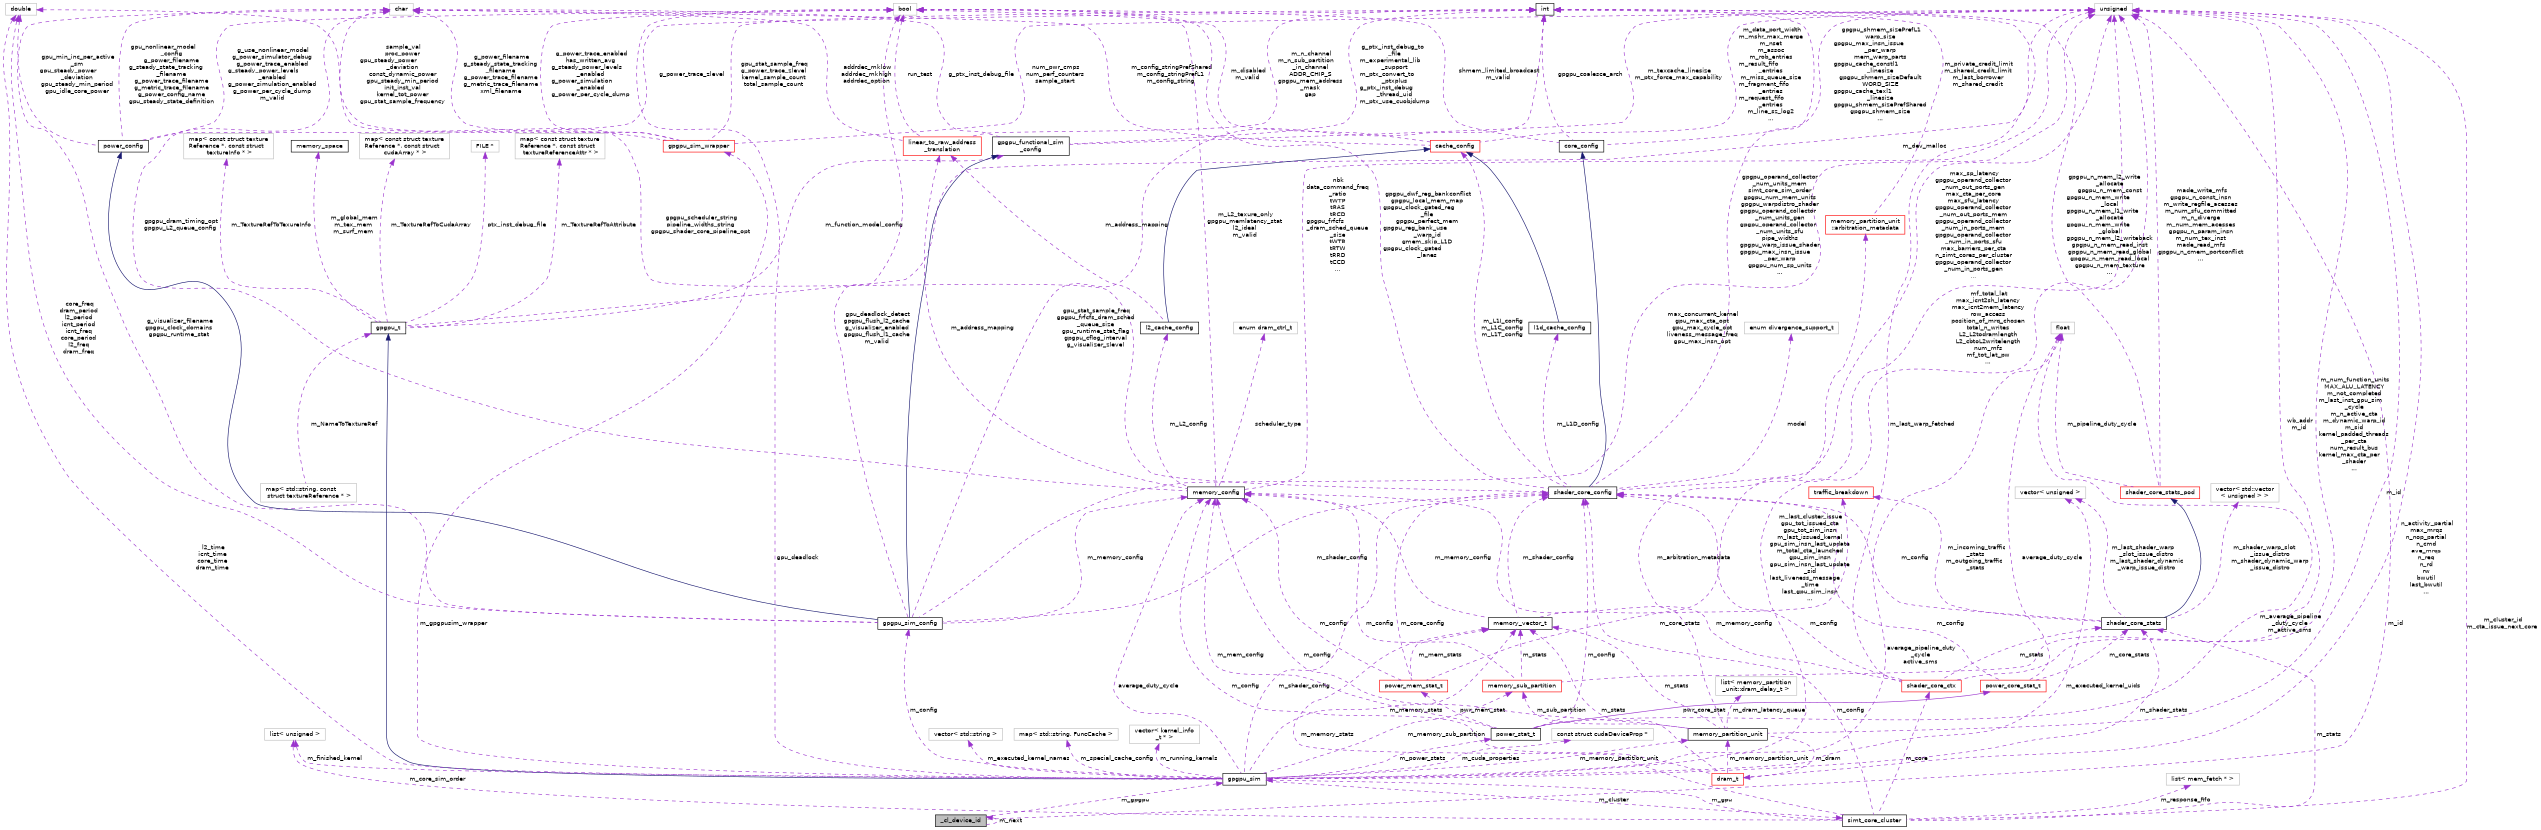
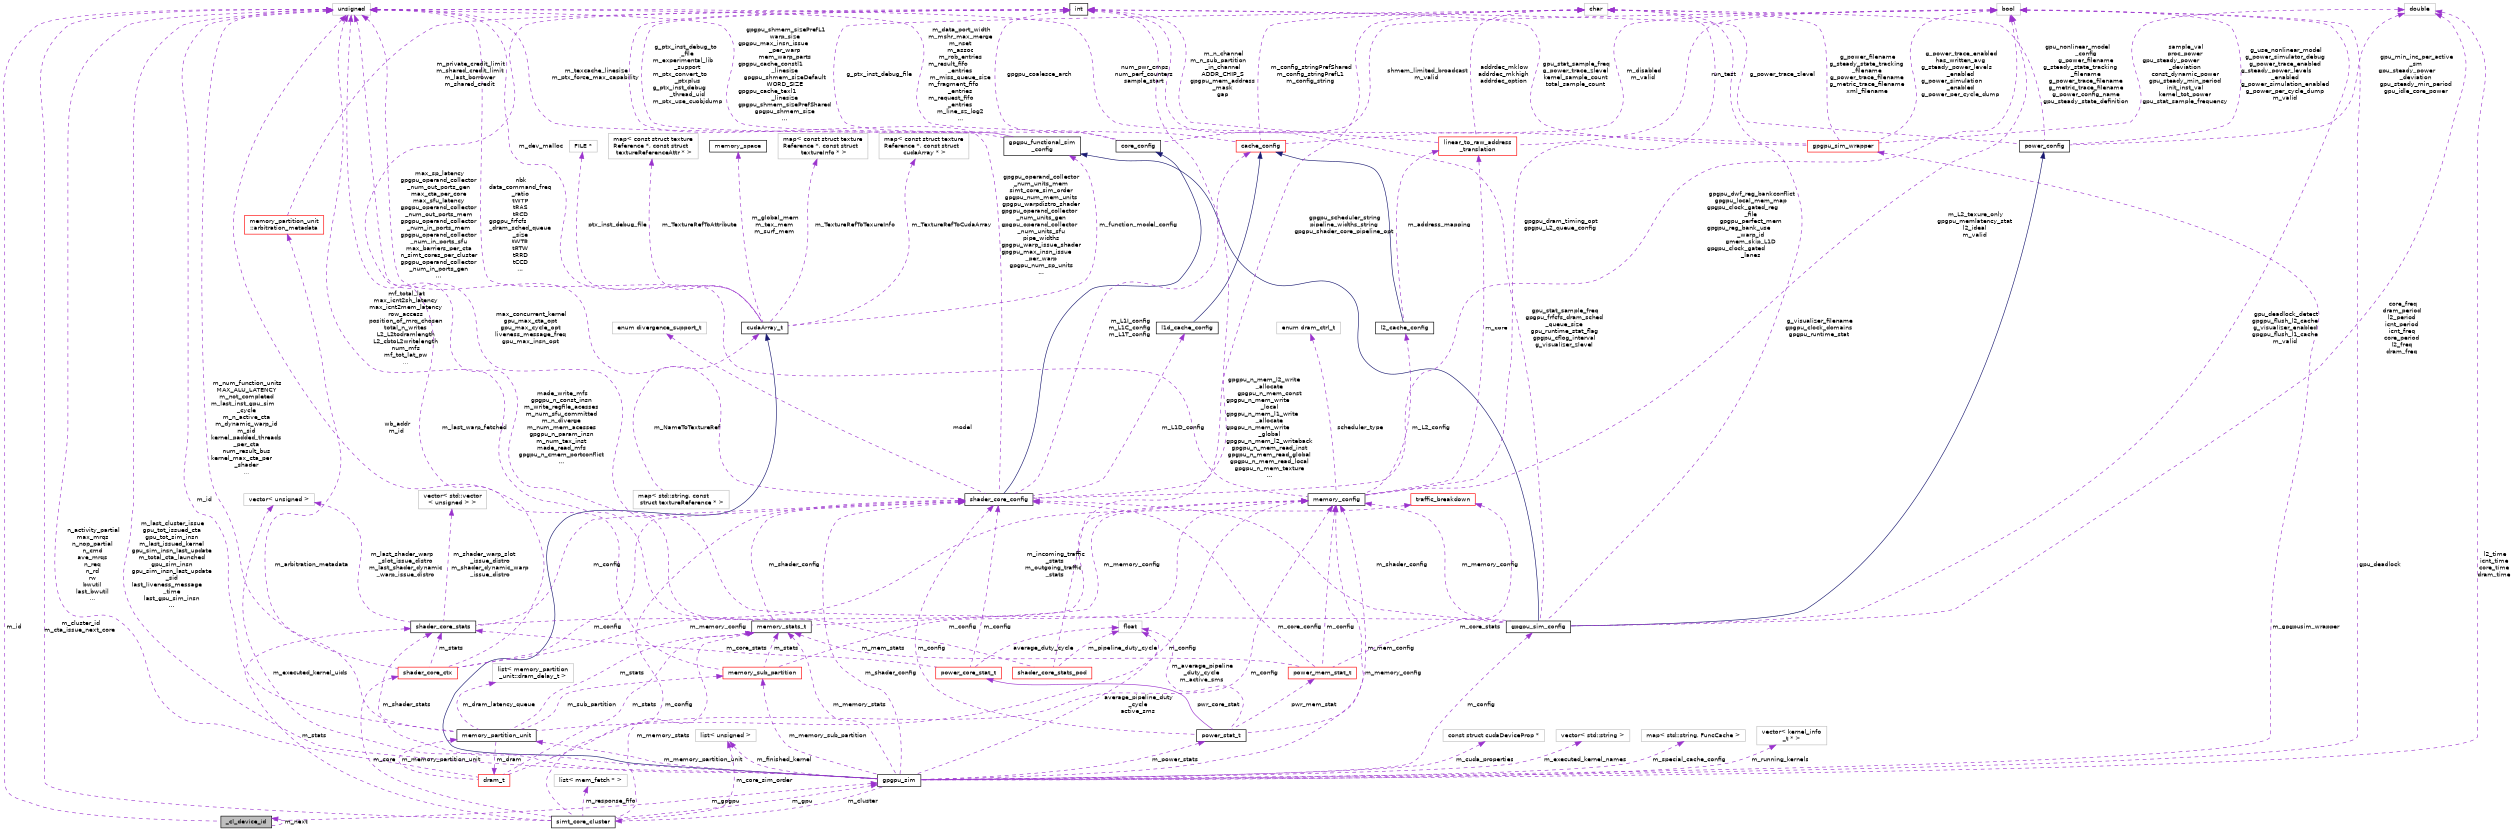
node "gpgpu_t": label "gpgpu_t" -> "cudaArray_t"
edge "memory_config" -> "linear_to_raw_address _translation": label " m_address_mapping" -> " m_core"
edge "shader_core_stats" -> "shader_core_stats_pod": removed
node "memory_vector_t": label "memory_vector_t" -> "memory_stats_t"
edge "gpgpu_sim" -> "memory_config": label " average_duty_cycle" -> " m_memory_config"
